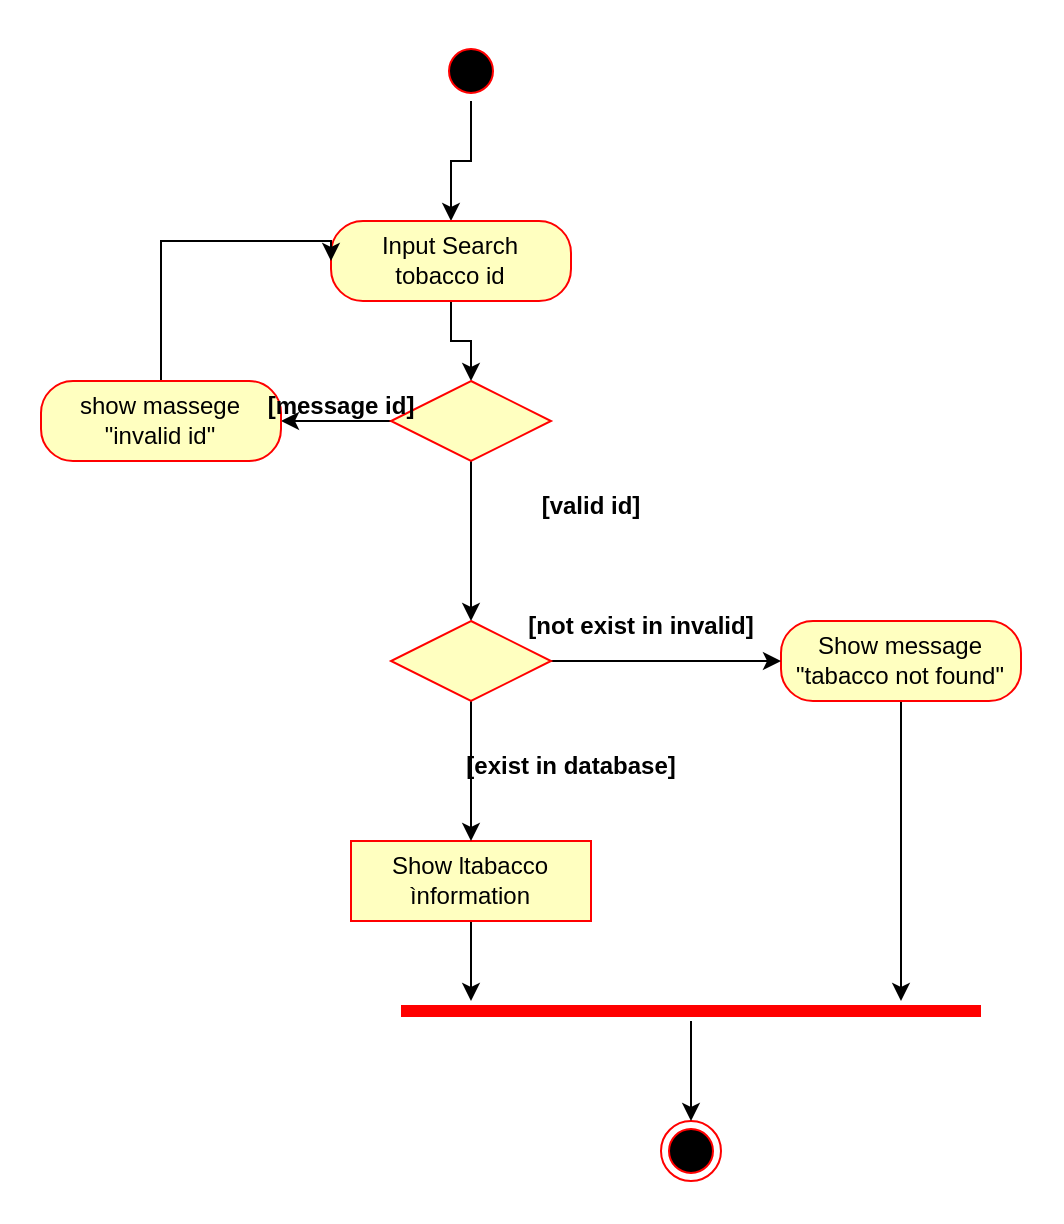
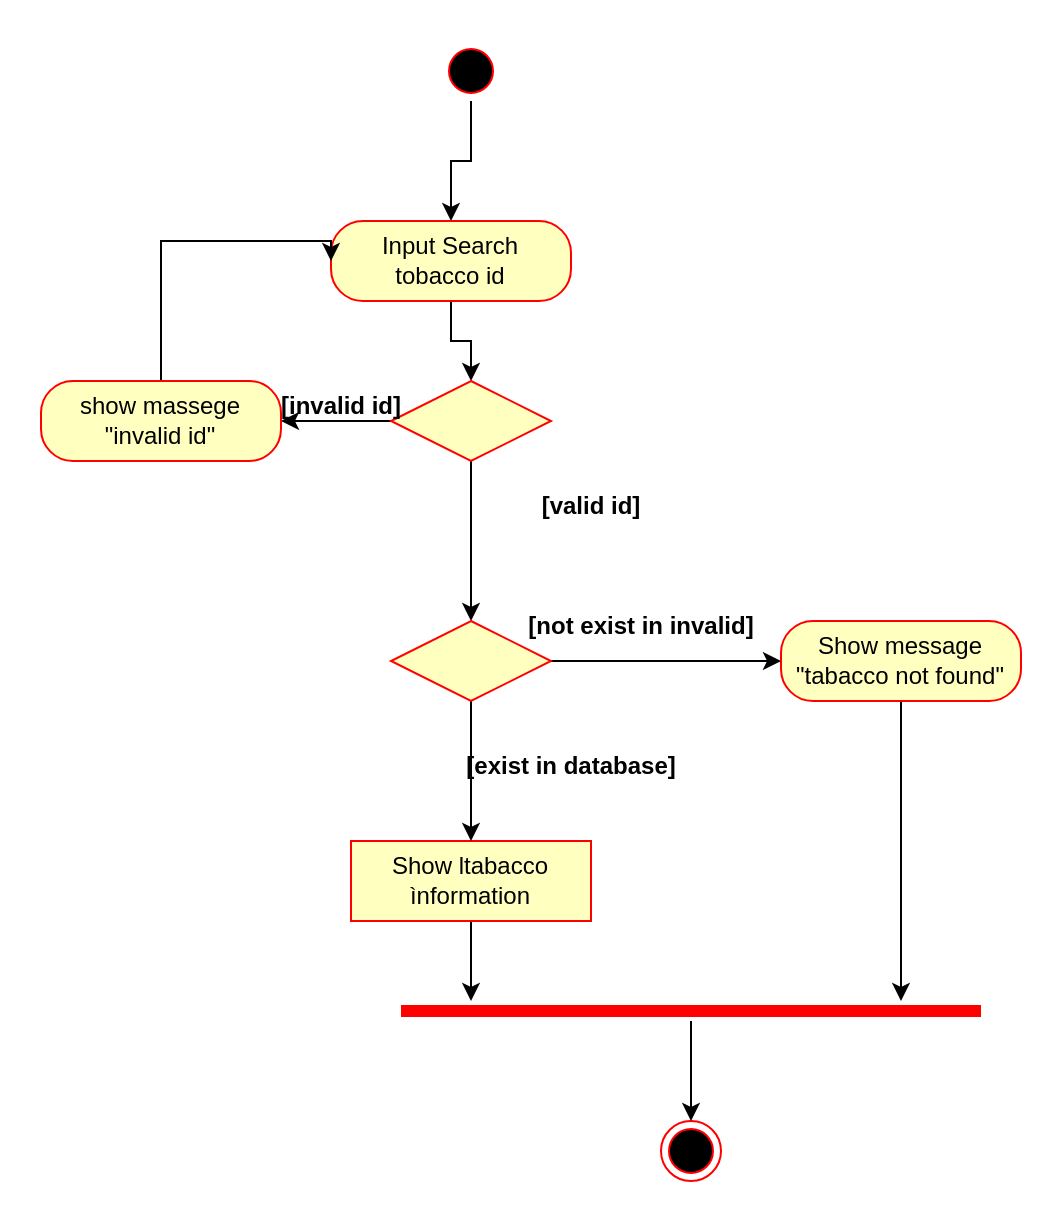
node "[message id]": label "[message id]" -> "[invalid id]"
